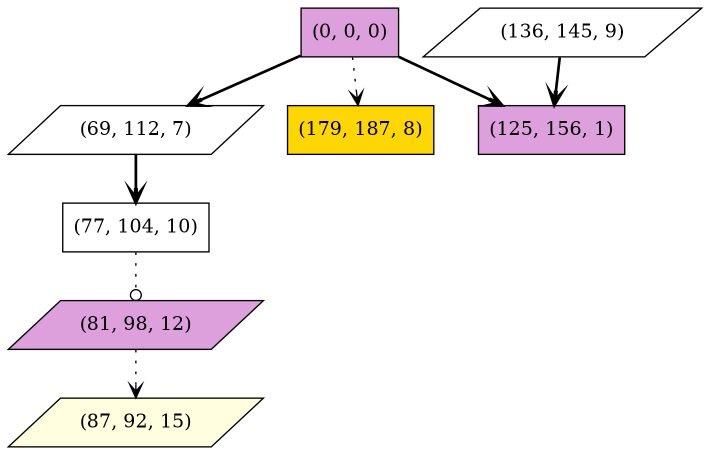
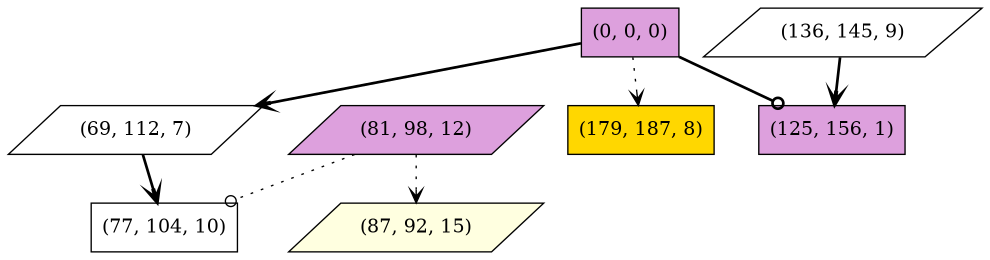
edge "(0, 0, 0)" -> "(125, 156, 1)": arrowhead vee -> odot
edge "(77, 104, 10)" -> "(81, 98, 12)": reversed
